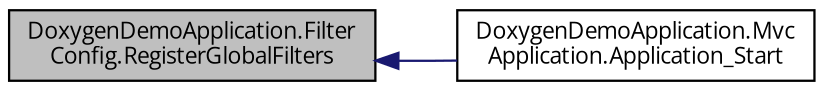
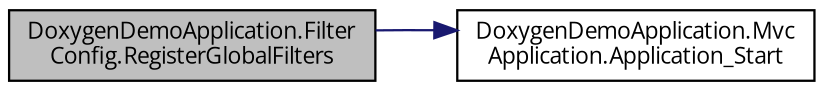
edge "DoxygenDemoApplication.Mvc Application.Application_Start" -> "DoxygenDemoApplication.Filter Config.RegisterGlobalFilters": reversed
